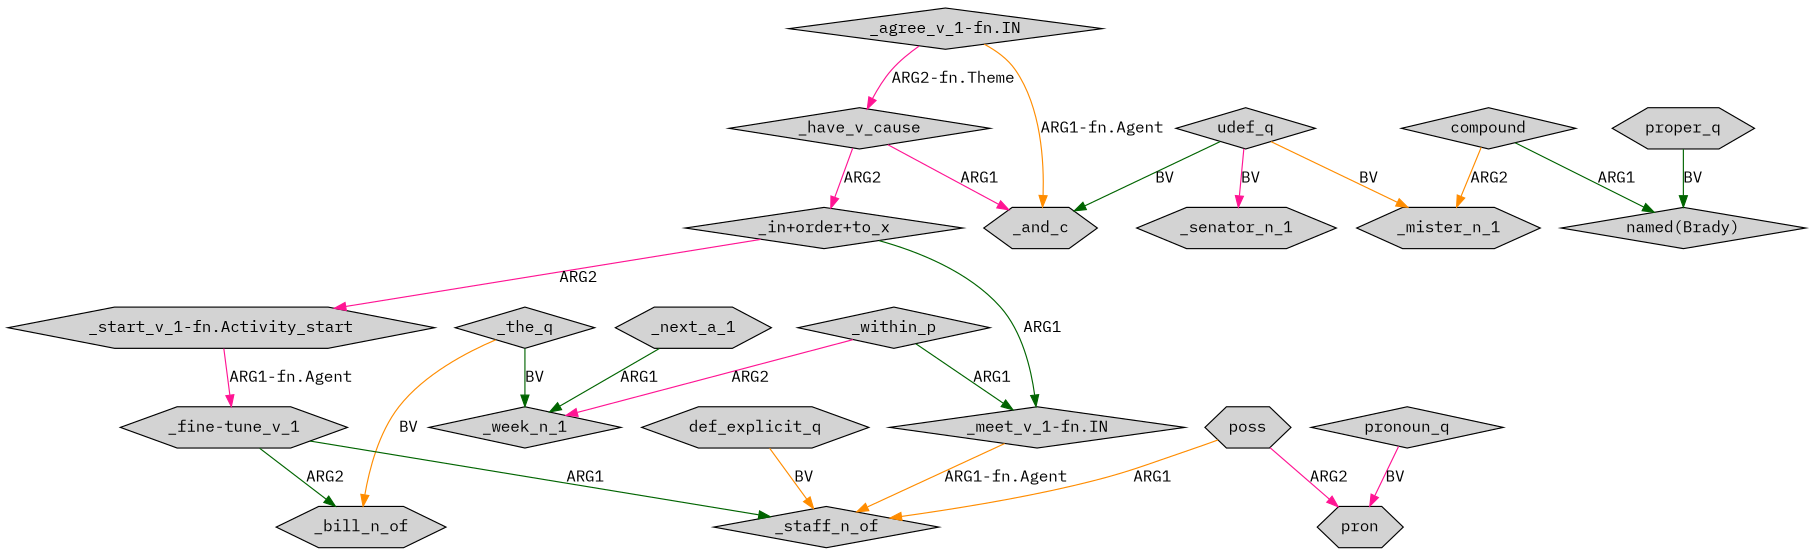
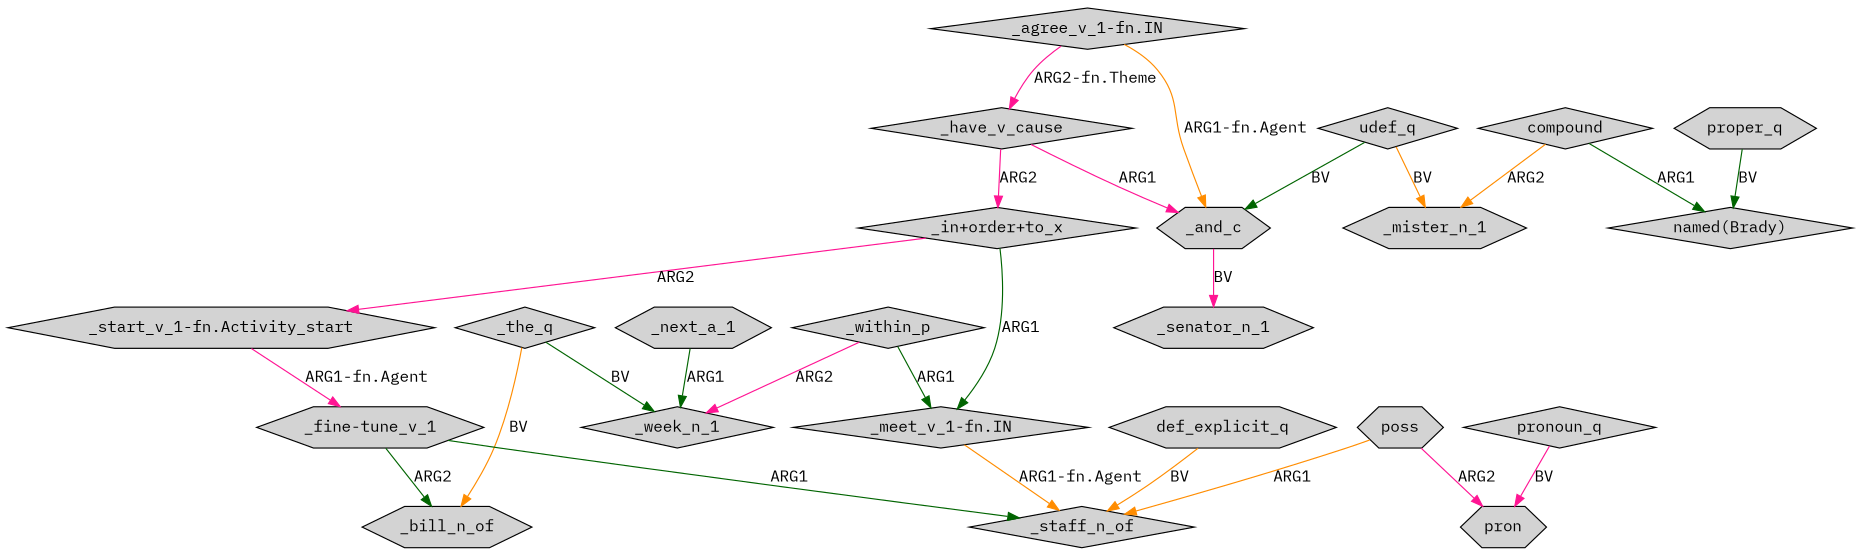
edge "udef_q" -> "_senator_n_1": now "_and_c" -> "_senator_n_1"
